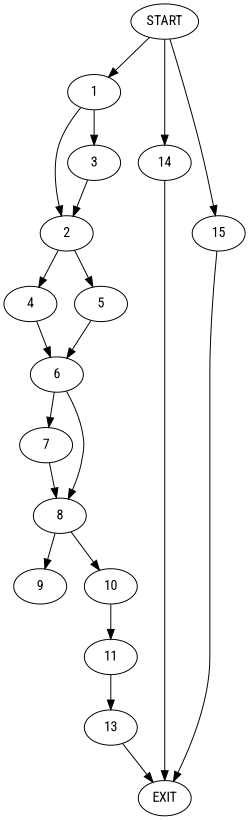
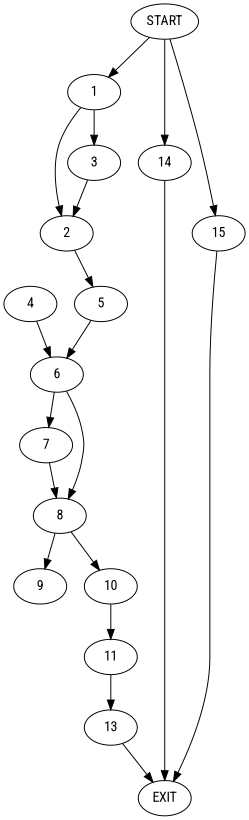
edge "2" -> "4": removed
